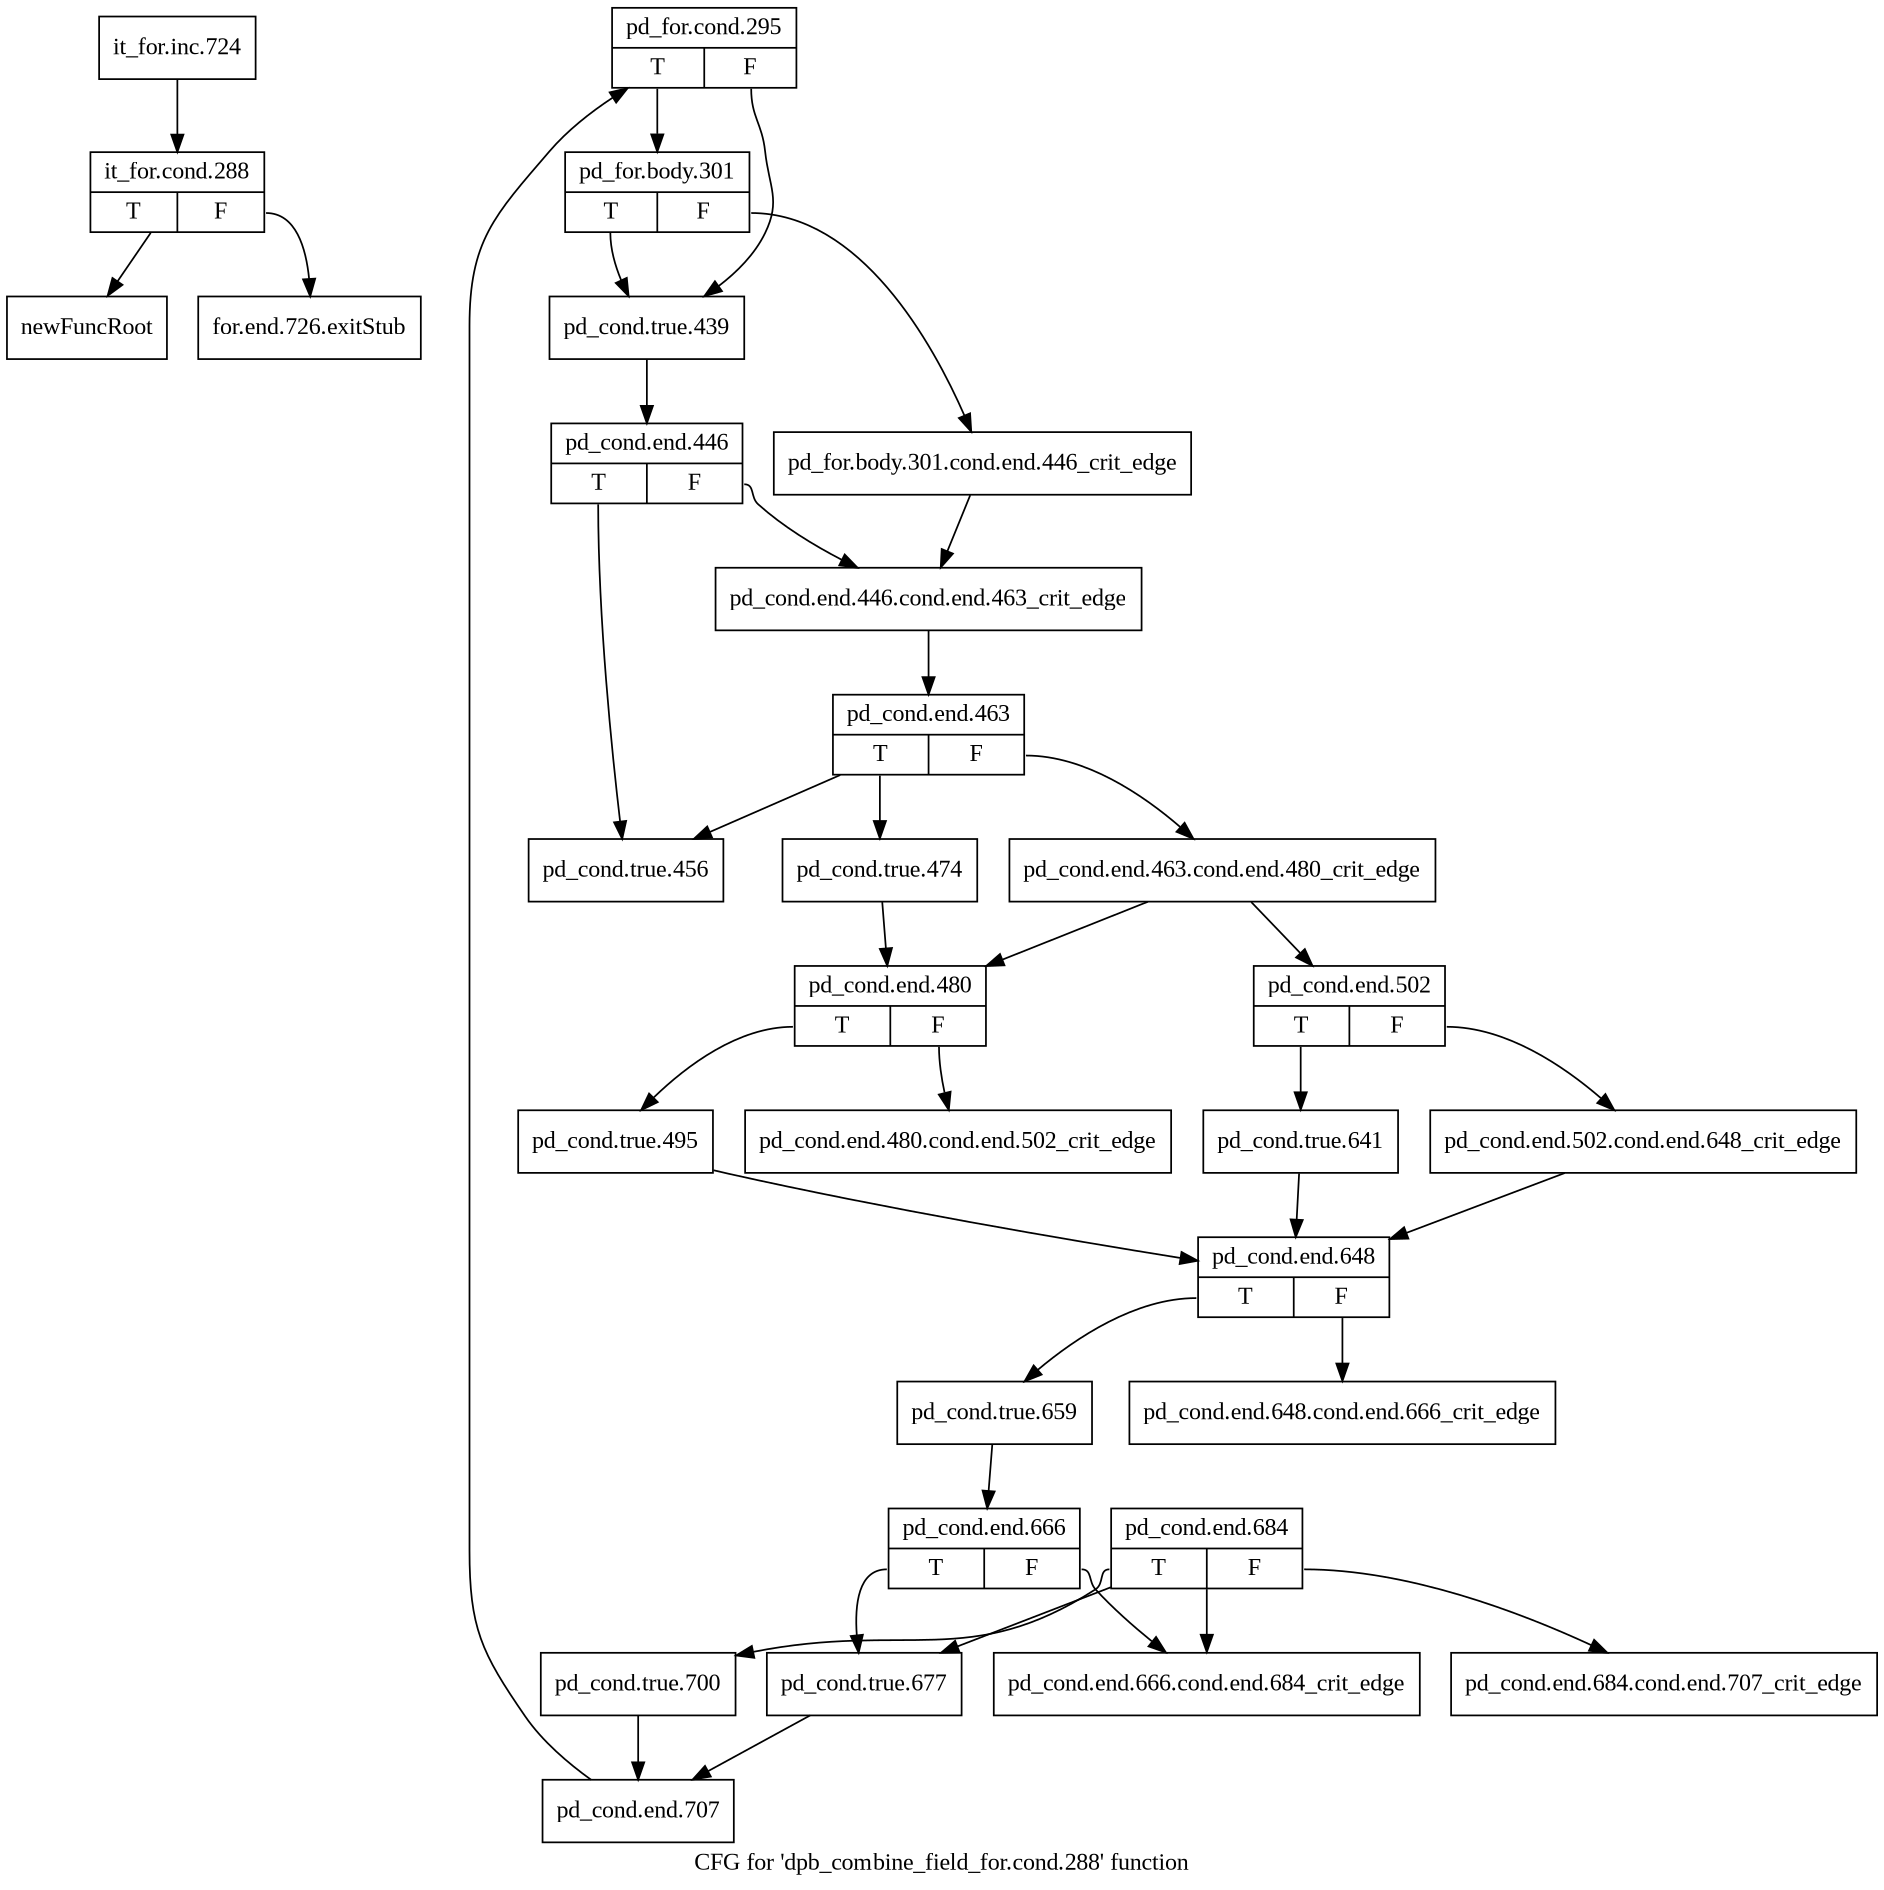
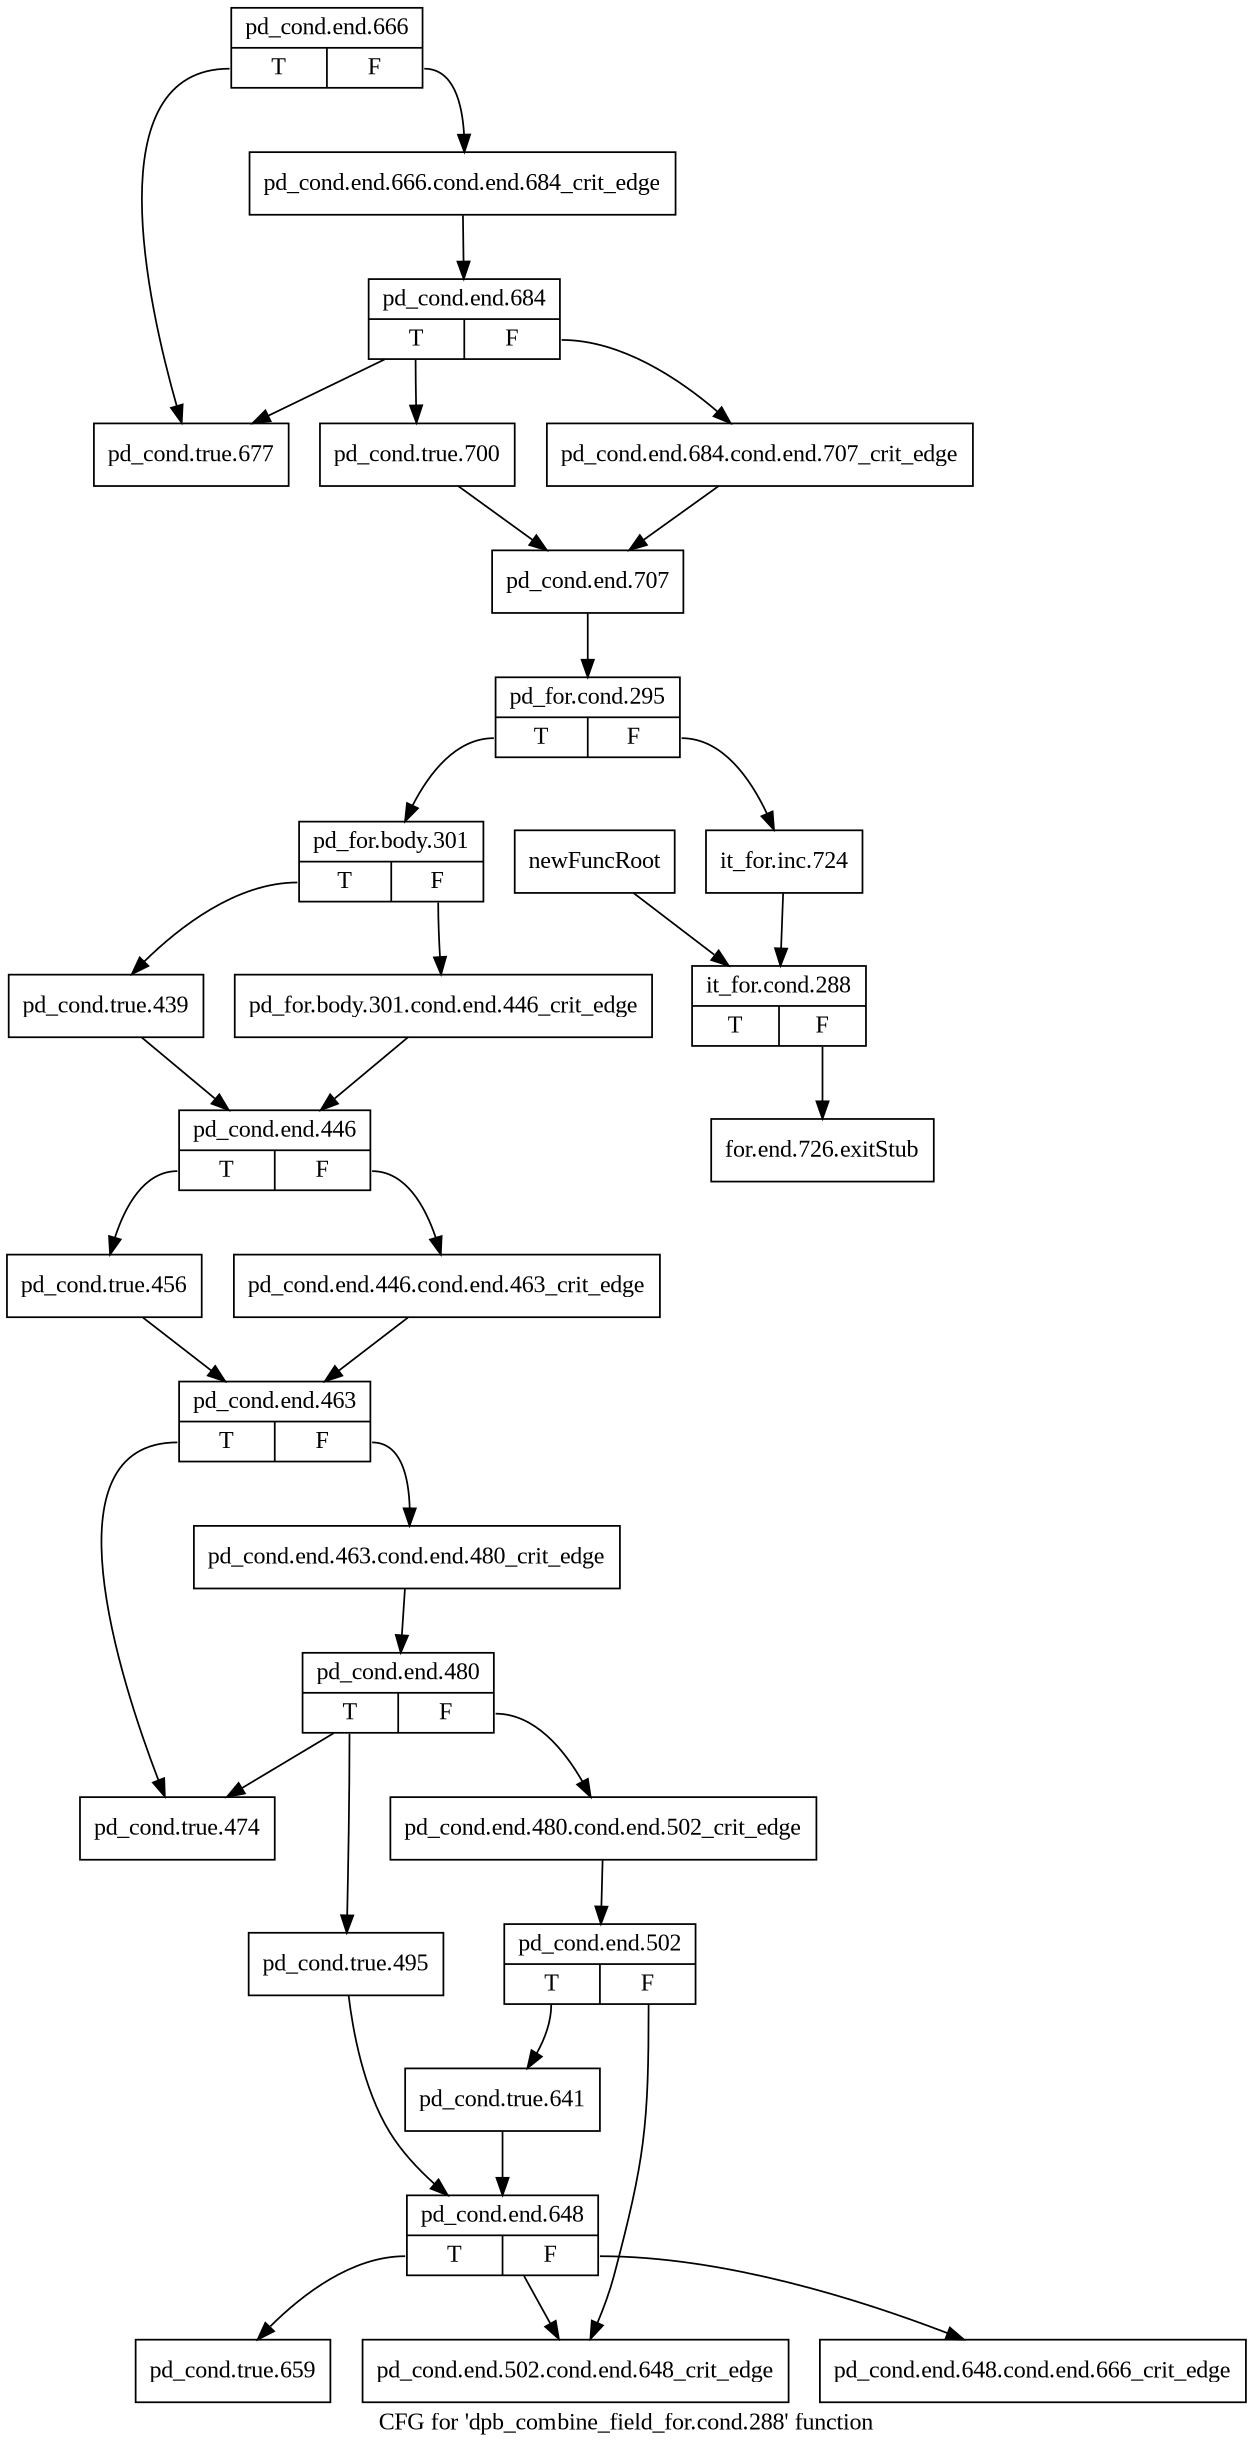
edge "pd_for.cond.295" -> "pd_cond.true.439": now "pd_for.cond.295" -> "it_for.inc.724"
edge "it_for.cond.288" -> "newFuncRoot": reversed
edge "pd_for.body.301.cond.end.446_crit_edge" -> "pd_cond.end.446.cond.end.463_crit_edge": now "pd_for.body.301.cond.end.446_crit_edge" -> "pd_cond.end.446"
edge "pd_cond.end.463" -> "pd_cond.true.456": reversed
edge "pd_cond.true.474" -> "pd_cond.end.480": reversed
edge "pd_cond.end.463.cond.end.480_crit_edge" -> "pd_cond.end.502": now "pd_cond.end.480.cond.end.502_crit_edge" -> "pd_cond.end.502"
edge "pd_cond.end.502.cond.end.648_crit_edge" -> "pd_cond.end.648": reversed
edge "pd_cond.true.659" -> "pd_cond.end.666": removed
edge "pd_cond.end.684" -> "pd_cond.end.666.cond.end.684_crit_edge": reversed
edge "pd_cond.true.677" -> "pd_cond.end.707": now "pd_cond.end.684.cond.end.707_crit_edge" -> "pd_cond.end.707"
